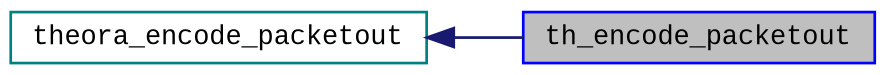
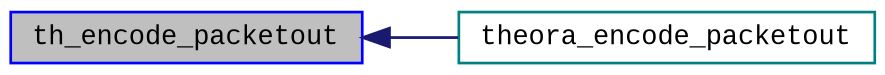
edge "th_encode_packetout" -> "theora_encode_packetout": reversed
